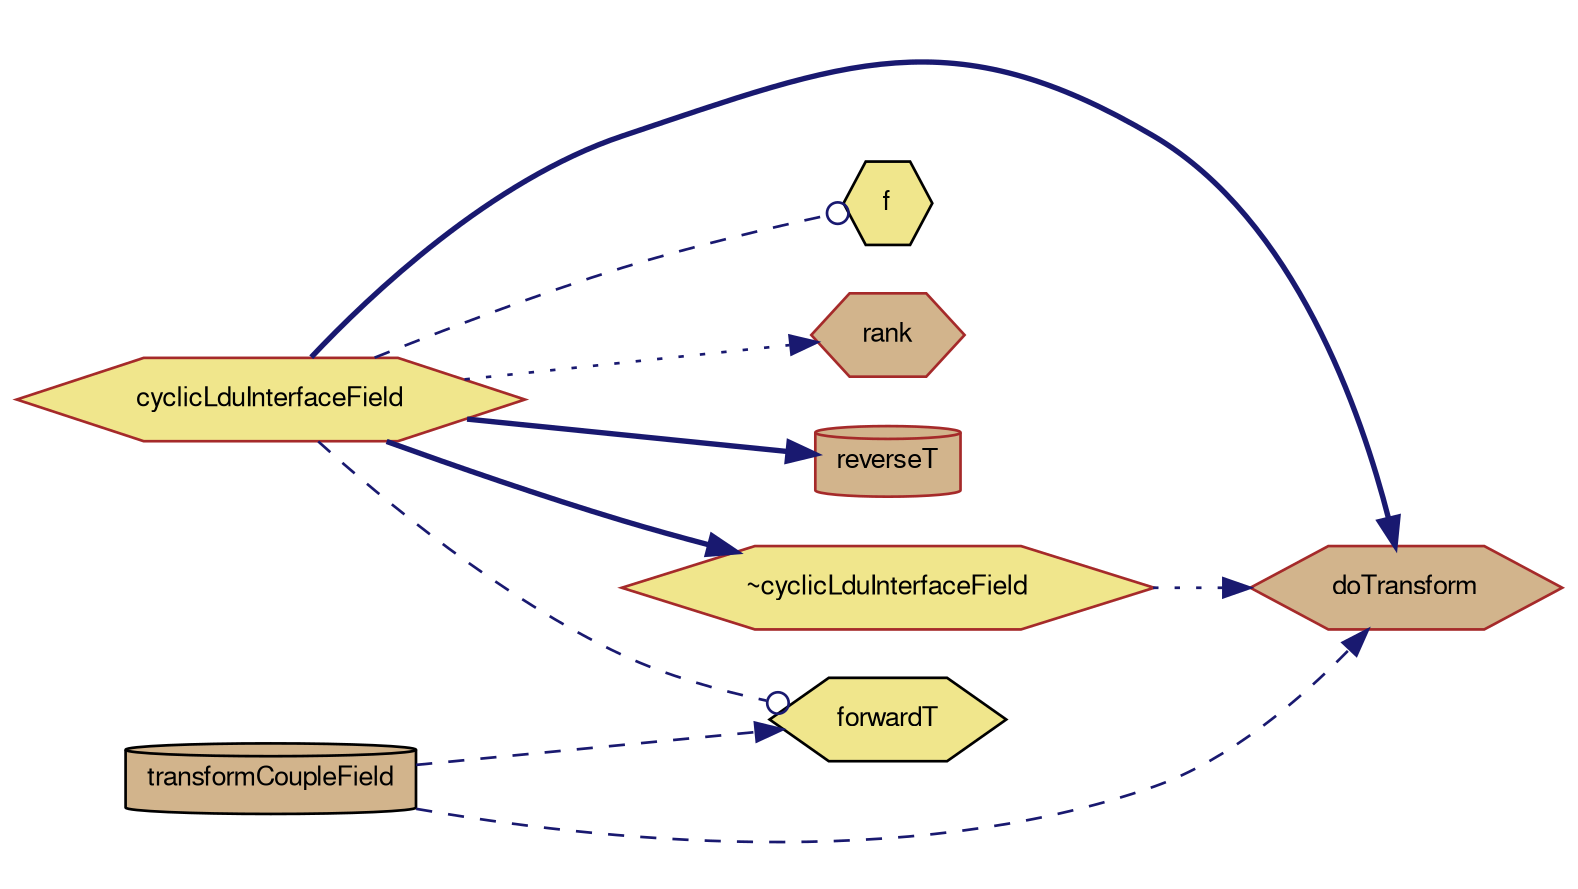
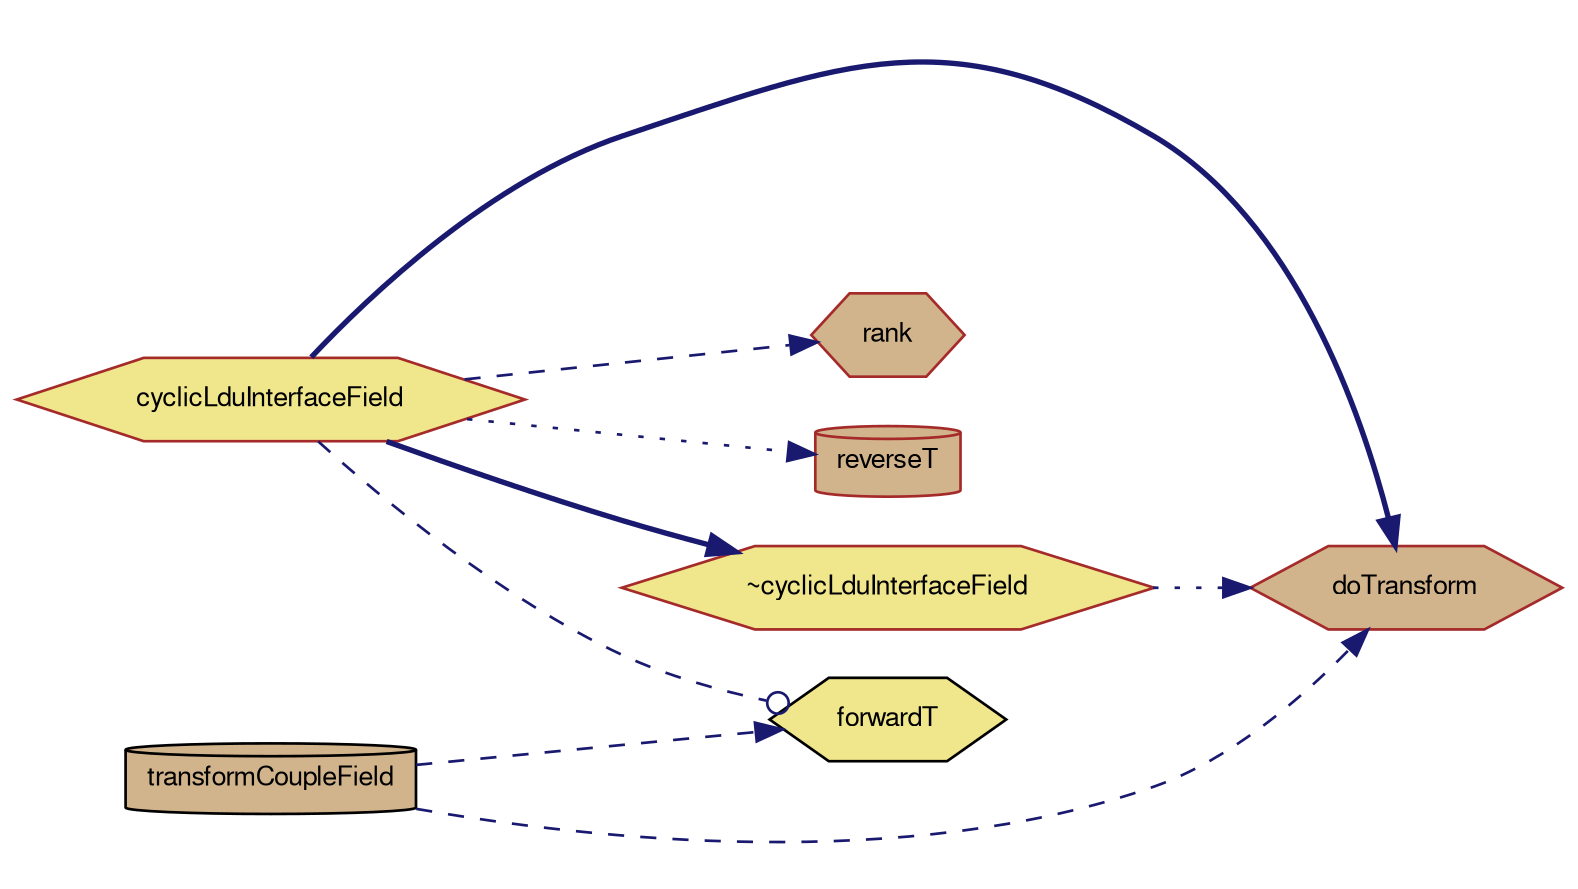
node "f": removed
edge "cyclicLduInterfaceField" -> "rank": style dotted -> dashed
edge "cyclicLduInterfaceField" -> "reverseT": style bold -> dotted
